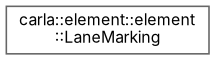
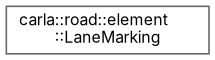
node "carla::element::element ::LaneMarking": label "carla::element::element ::LaneMarking" -> "carla::road::element ::LaneMarking"
